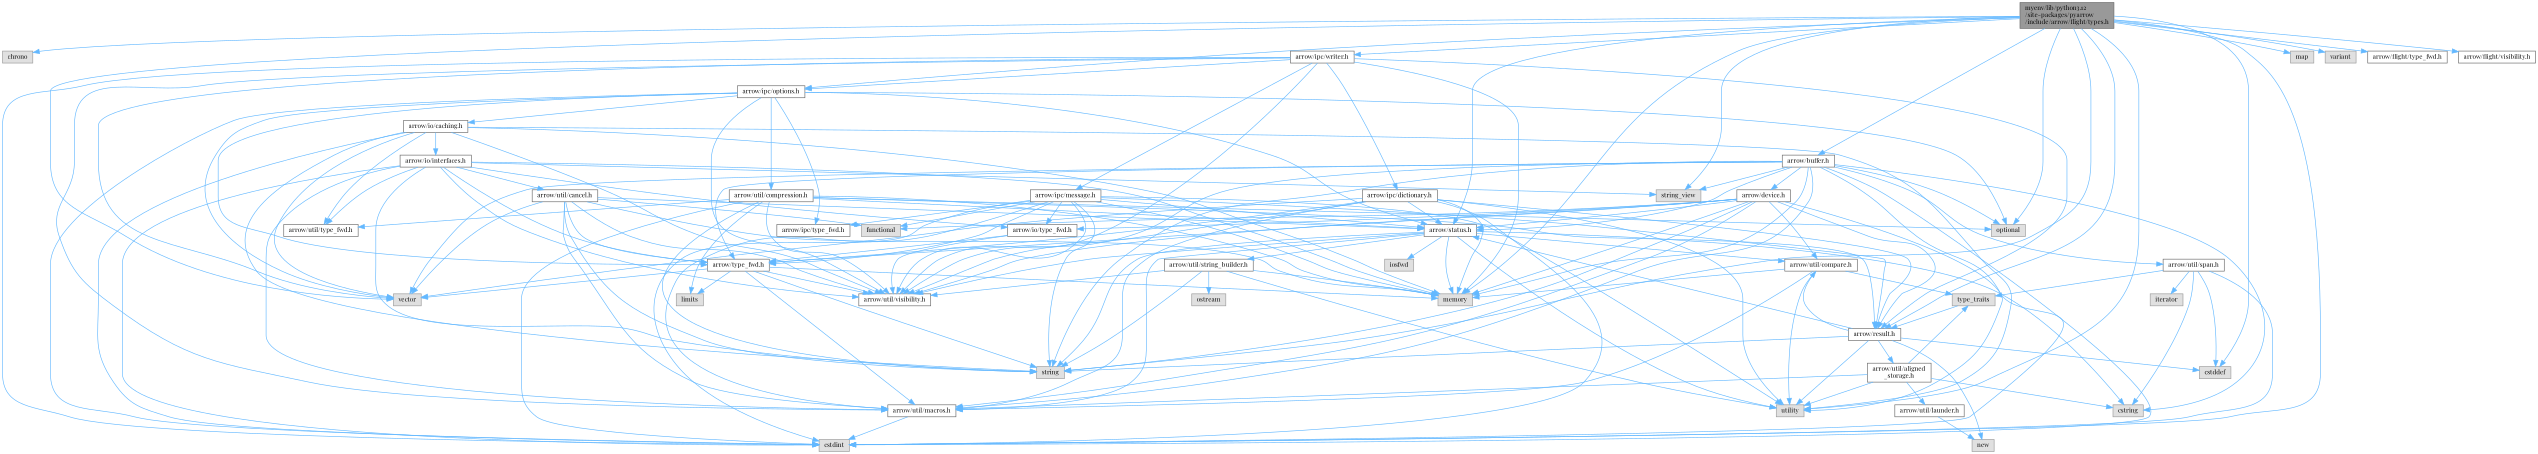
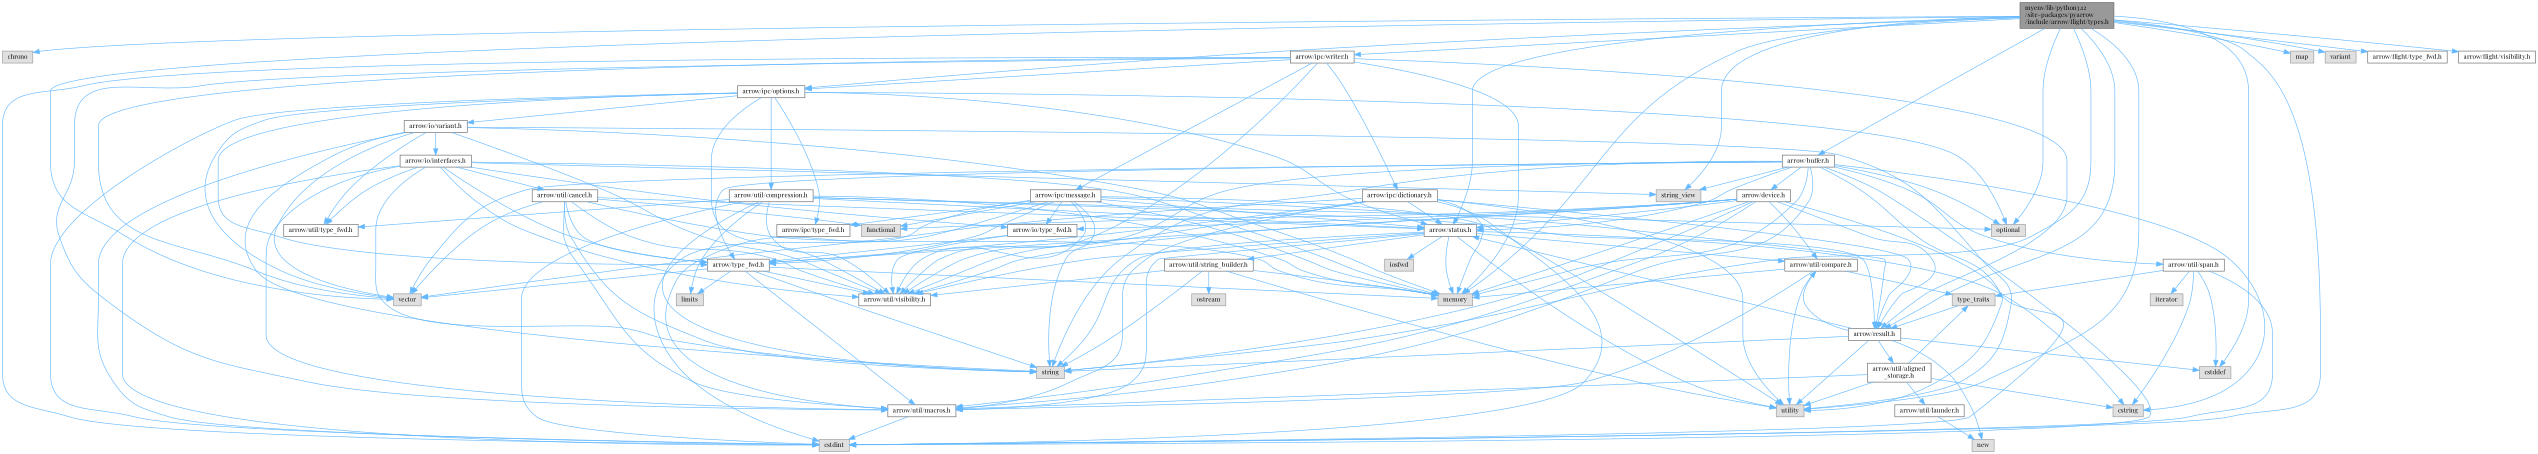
node "arrow/io/caching.h": label "arrow/io/caching.h" -> "arrow/io/variant.h"
